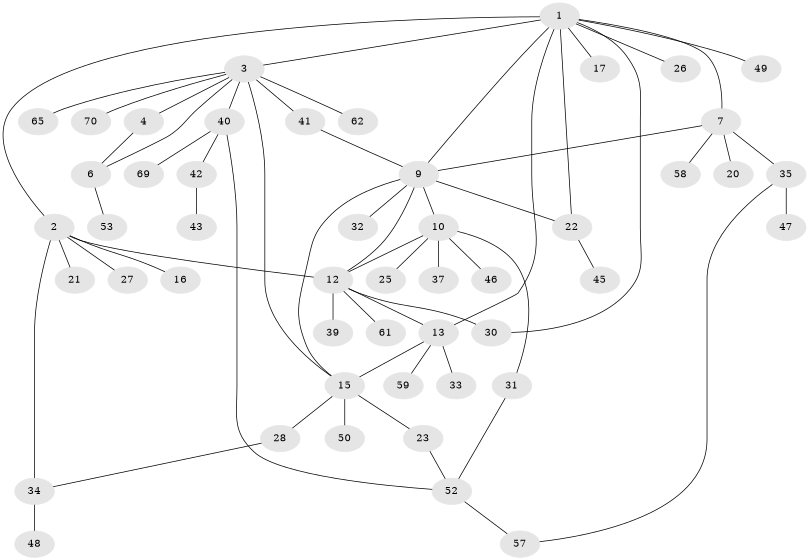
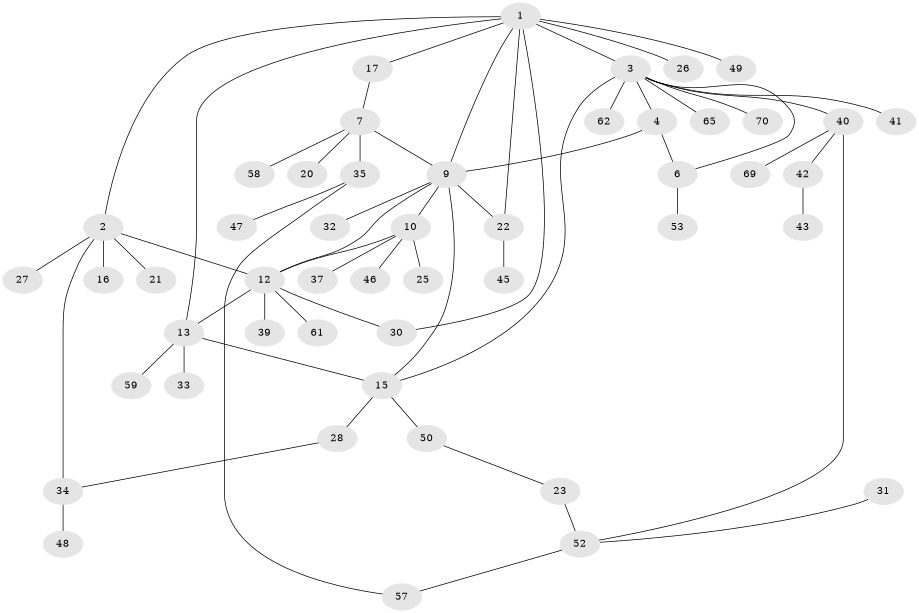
edge "1" -- "7": now "17" -- "7"
edge "41" -- "9": now "4" -- "9"
edge "10" -- "31": removed
edge "15" -- "23": now "50" -- "23"
